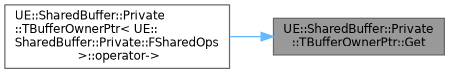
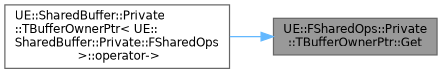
node "UE::SharedBuffer::Private ::TBufferOwnerPtr::Get": label "UE::SharedBuffer::Private ::TBufferOwnerPtr::Get" -> "UE::FSharedOps::Private ::TBufferOwnerPtr::Get"
